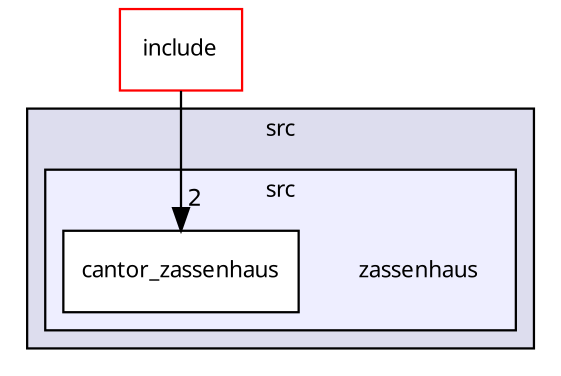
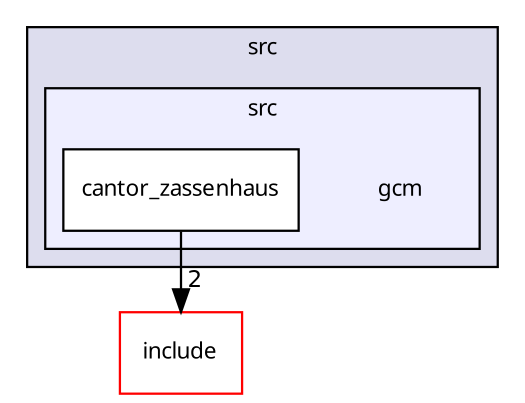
edge "include" -> "cantor_zassenhaus": reversed
node "zassenhaus": label "zassenhaus" -> "gcm"
